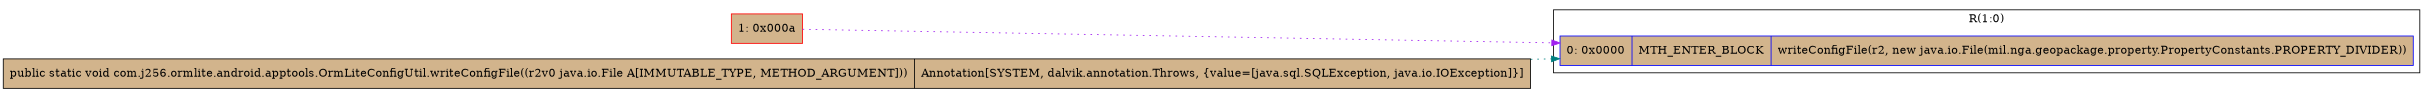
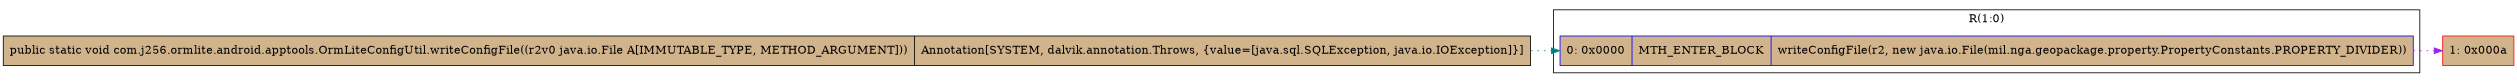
edge "1: 0x000a" -> "0: 0x0000": reversed
